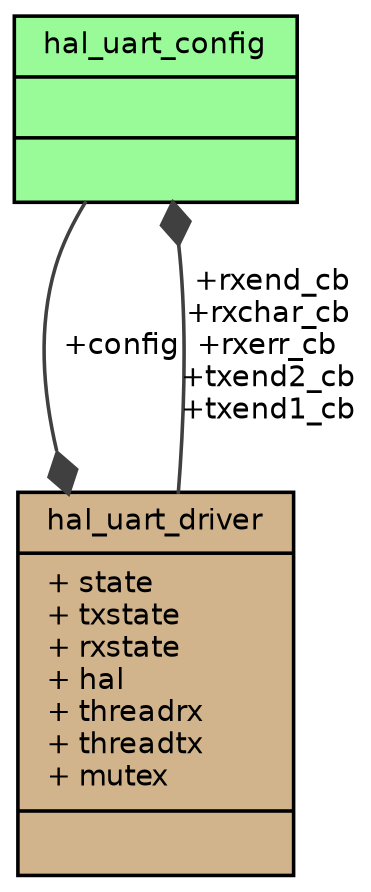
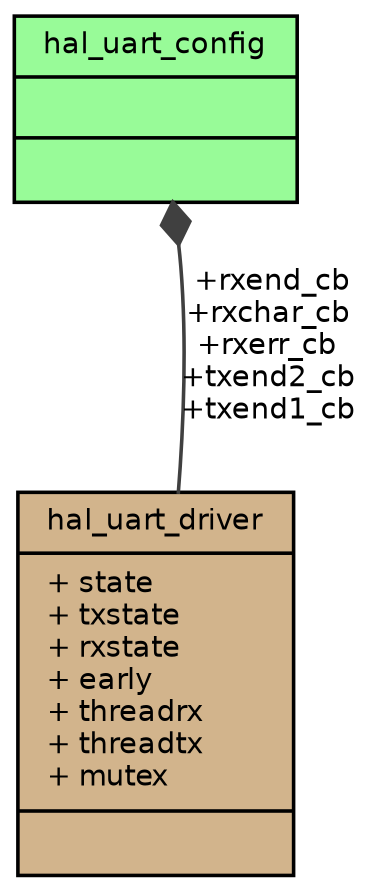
edge "hal_uart_config" -> "hal_uart_driver": removed, label "+config"
node "hal_uart_driver": text "+ hal" -> "+ early"
